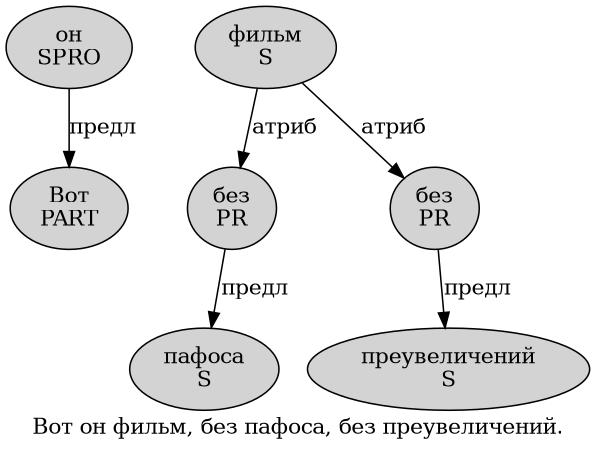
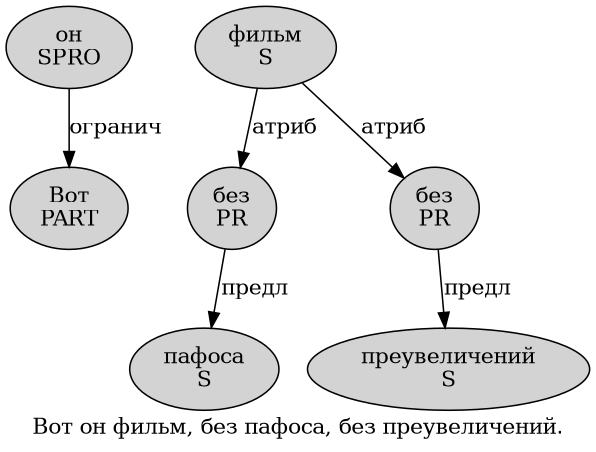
edge "он SPRO" -> "Вот PART": label "предл" -> "огранич"
